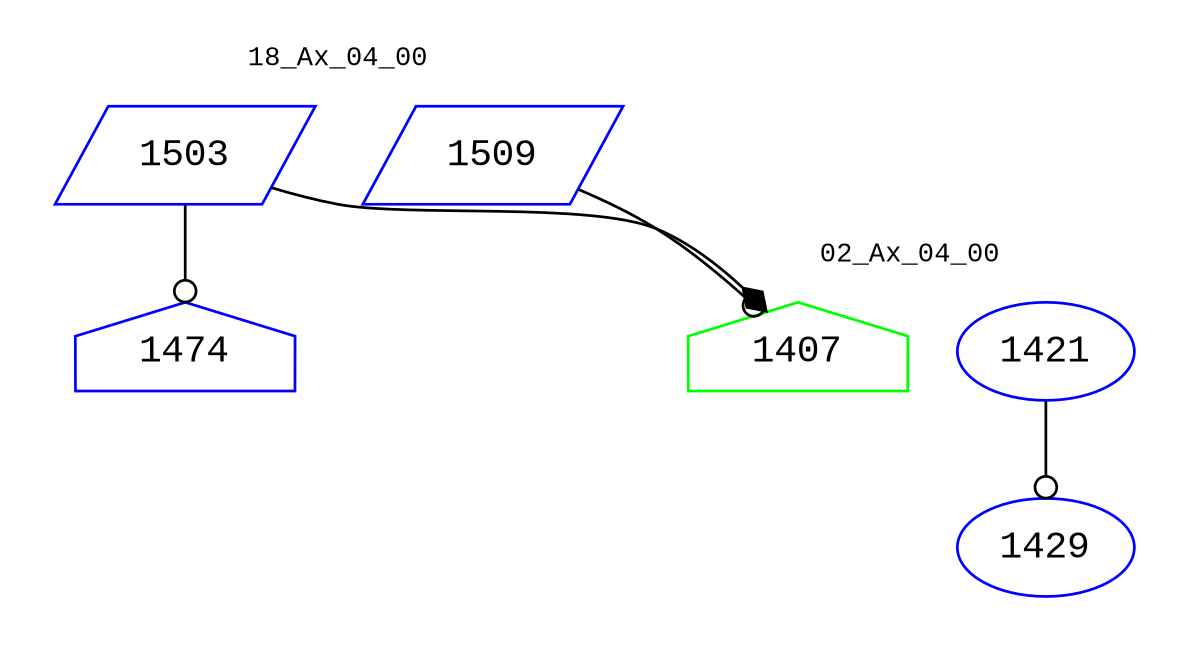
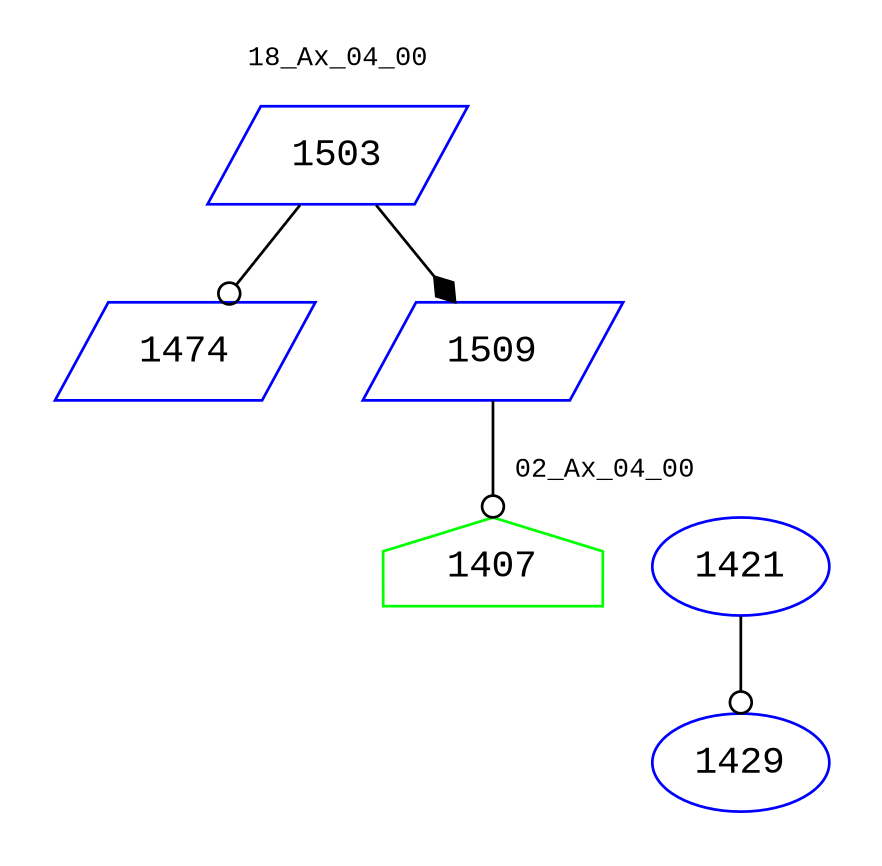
edge "1503" -> "1407": now "1503" -> "1509"
node "1474": shape house -> parallelogram
